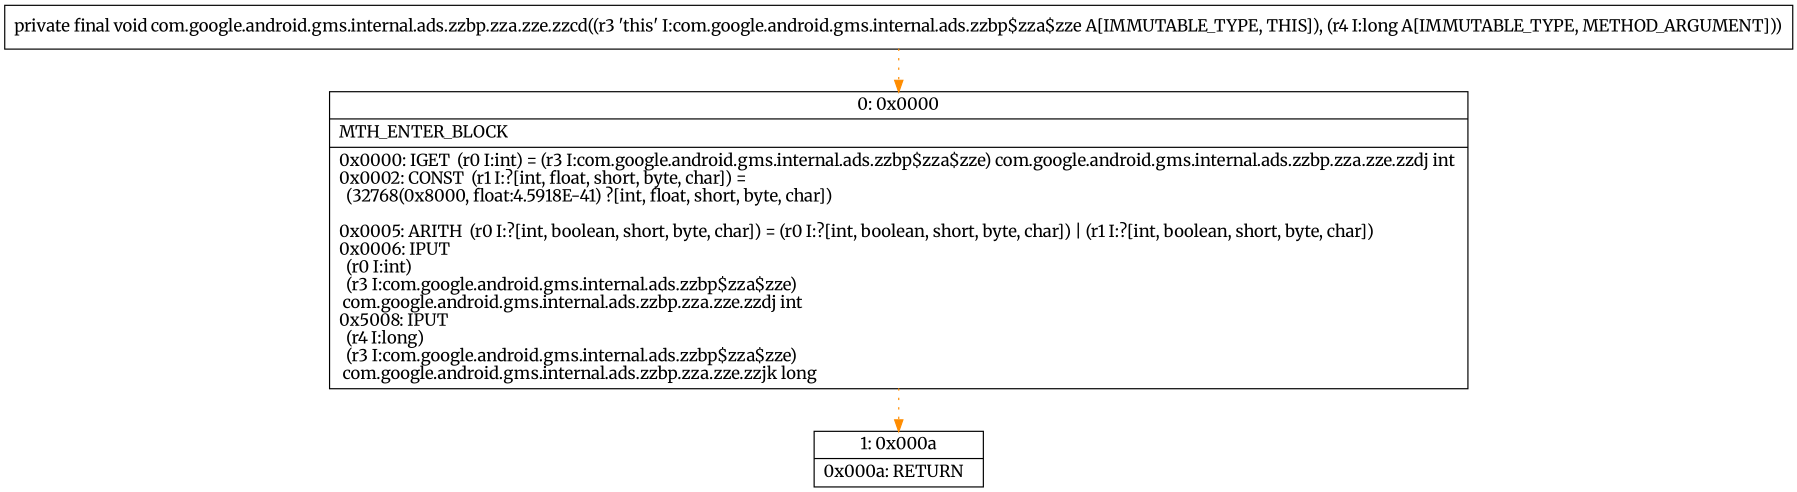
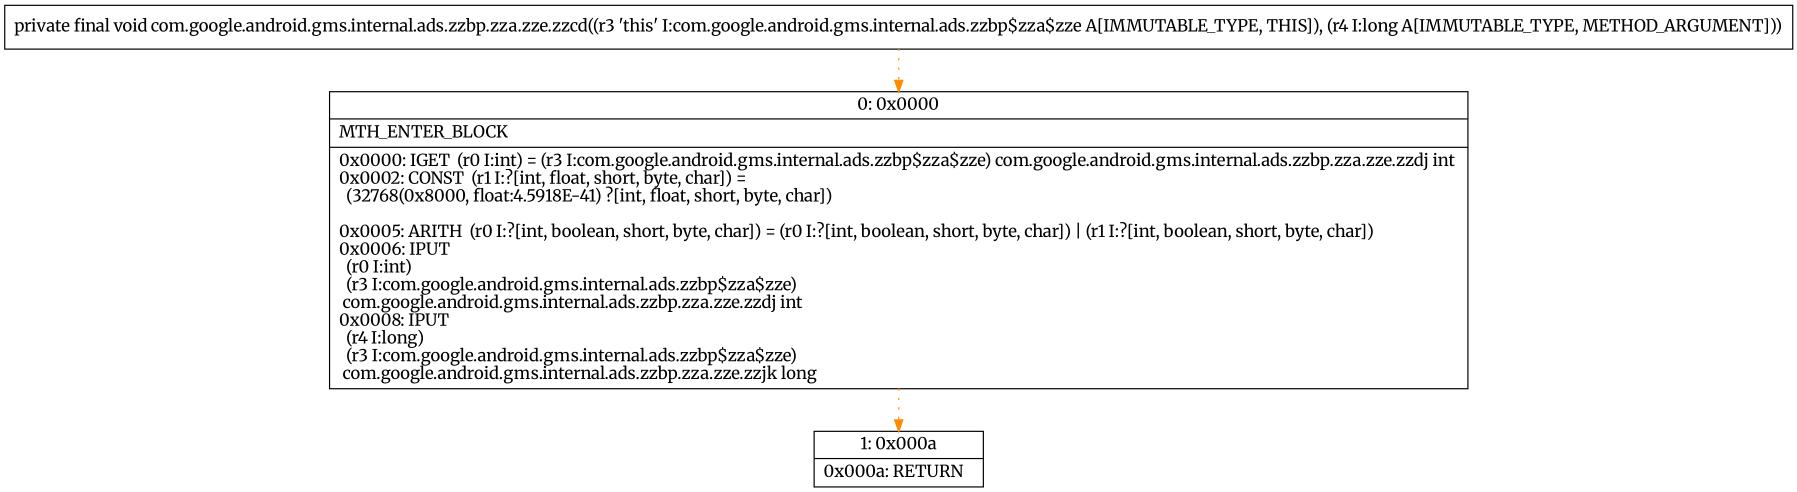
node "0: 0x0000": text "0x5008: IPUT" -> "0x0008: IPUT"
